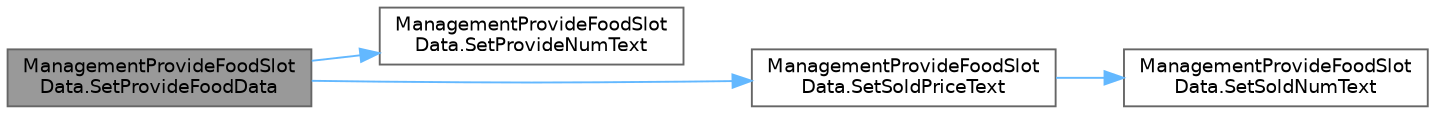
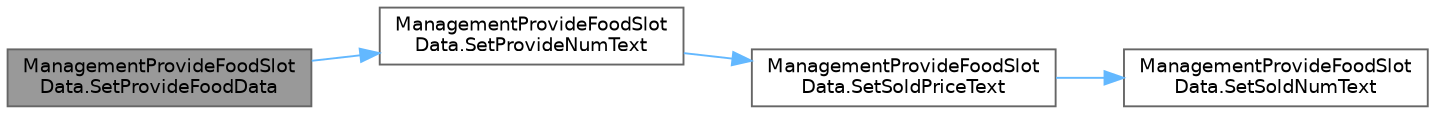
edge "ManagementProvideFoodSlot Data.SetProvideFoodData" -> "ManagementProvideFoodSlot Data.SetSoldPriceText": now "ManagementProvideFoodSlot Data.SetProvideNumText" -> "ManagementProvideFoodSlot Data.SetSoldPriceText"
